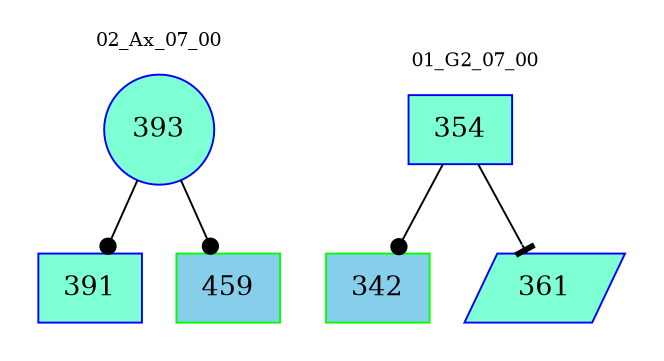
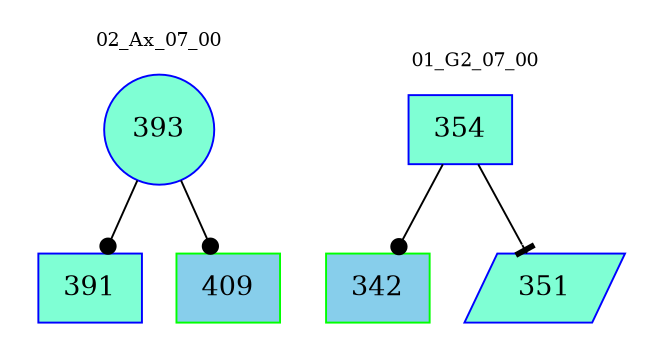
node "459": label "459" -> "409"
node "361": label "361" -> "351"
